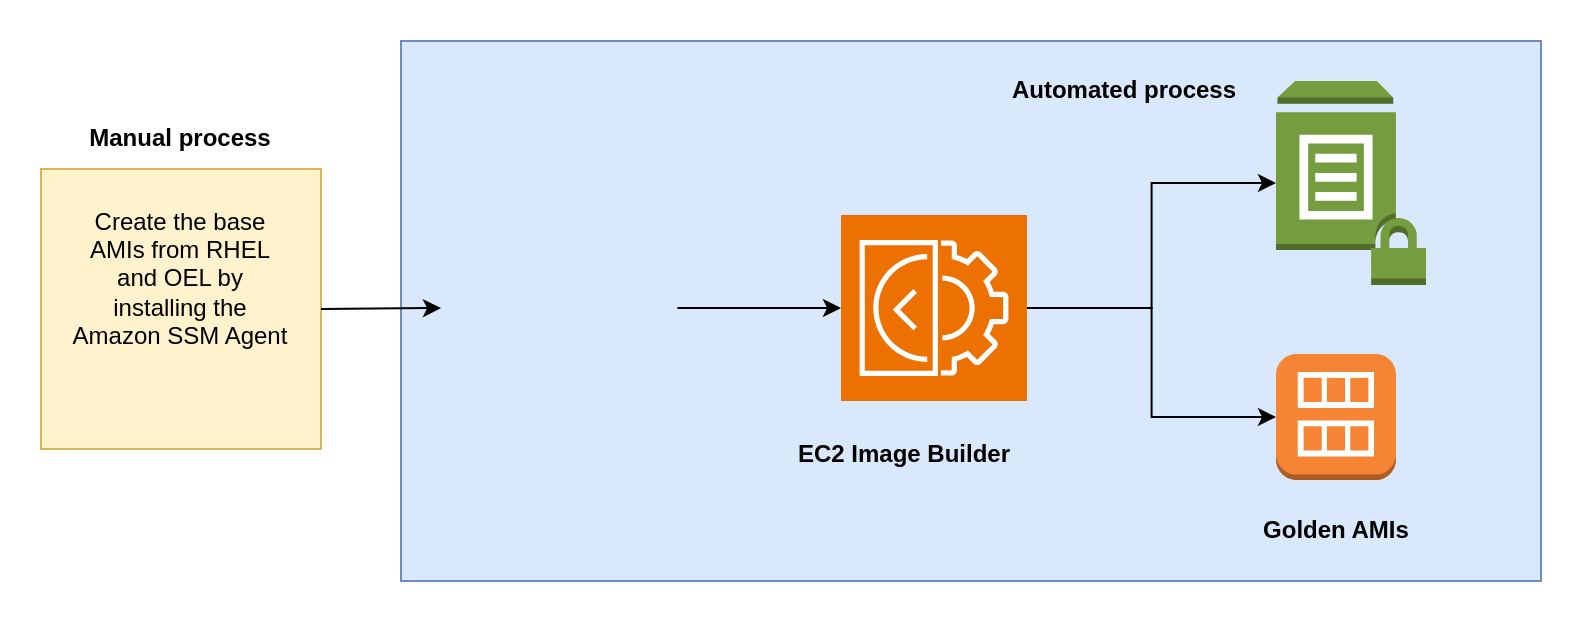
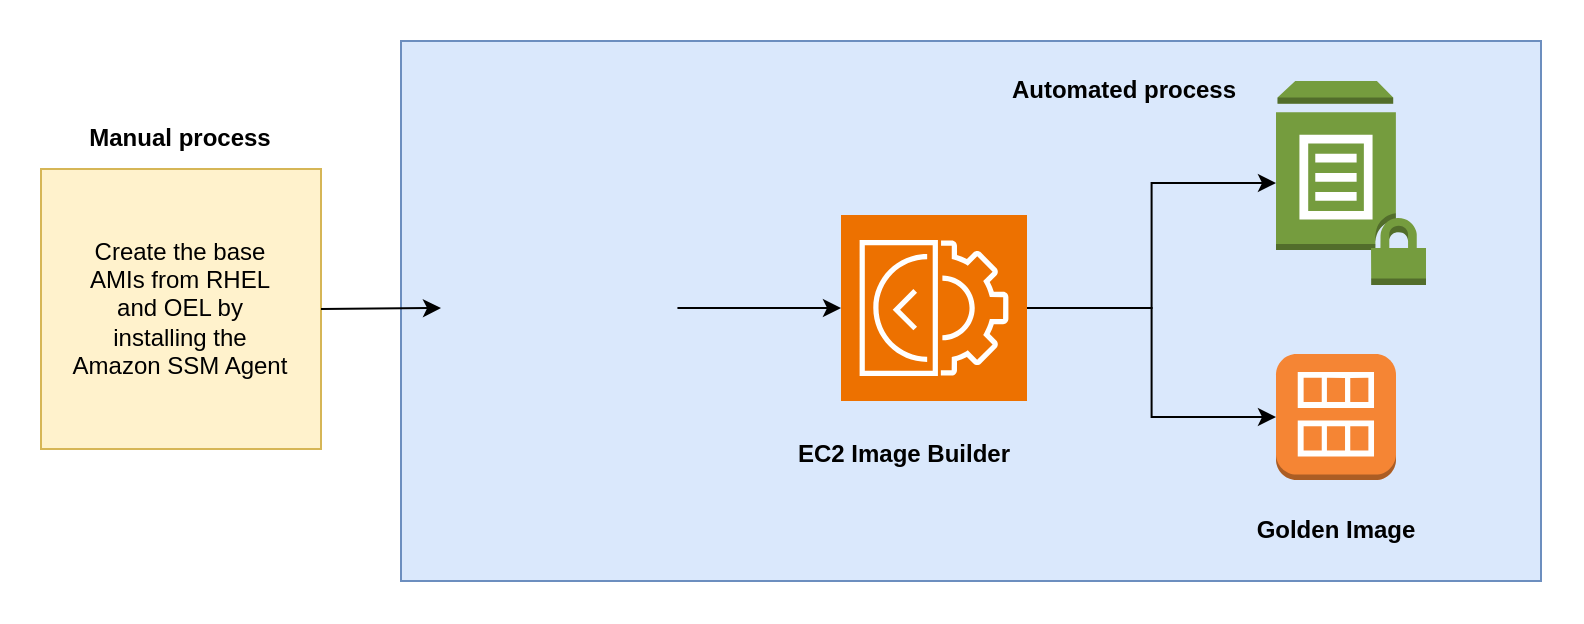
node "Create the base AMIs from RHEL and OEL by installing the Amazon SSM Agent": moved (181, 279) -> (181, 309)
node "Golden AMIs": label "Golden AMIs" -> "Golden Image"
